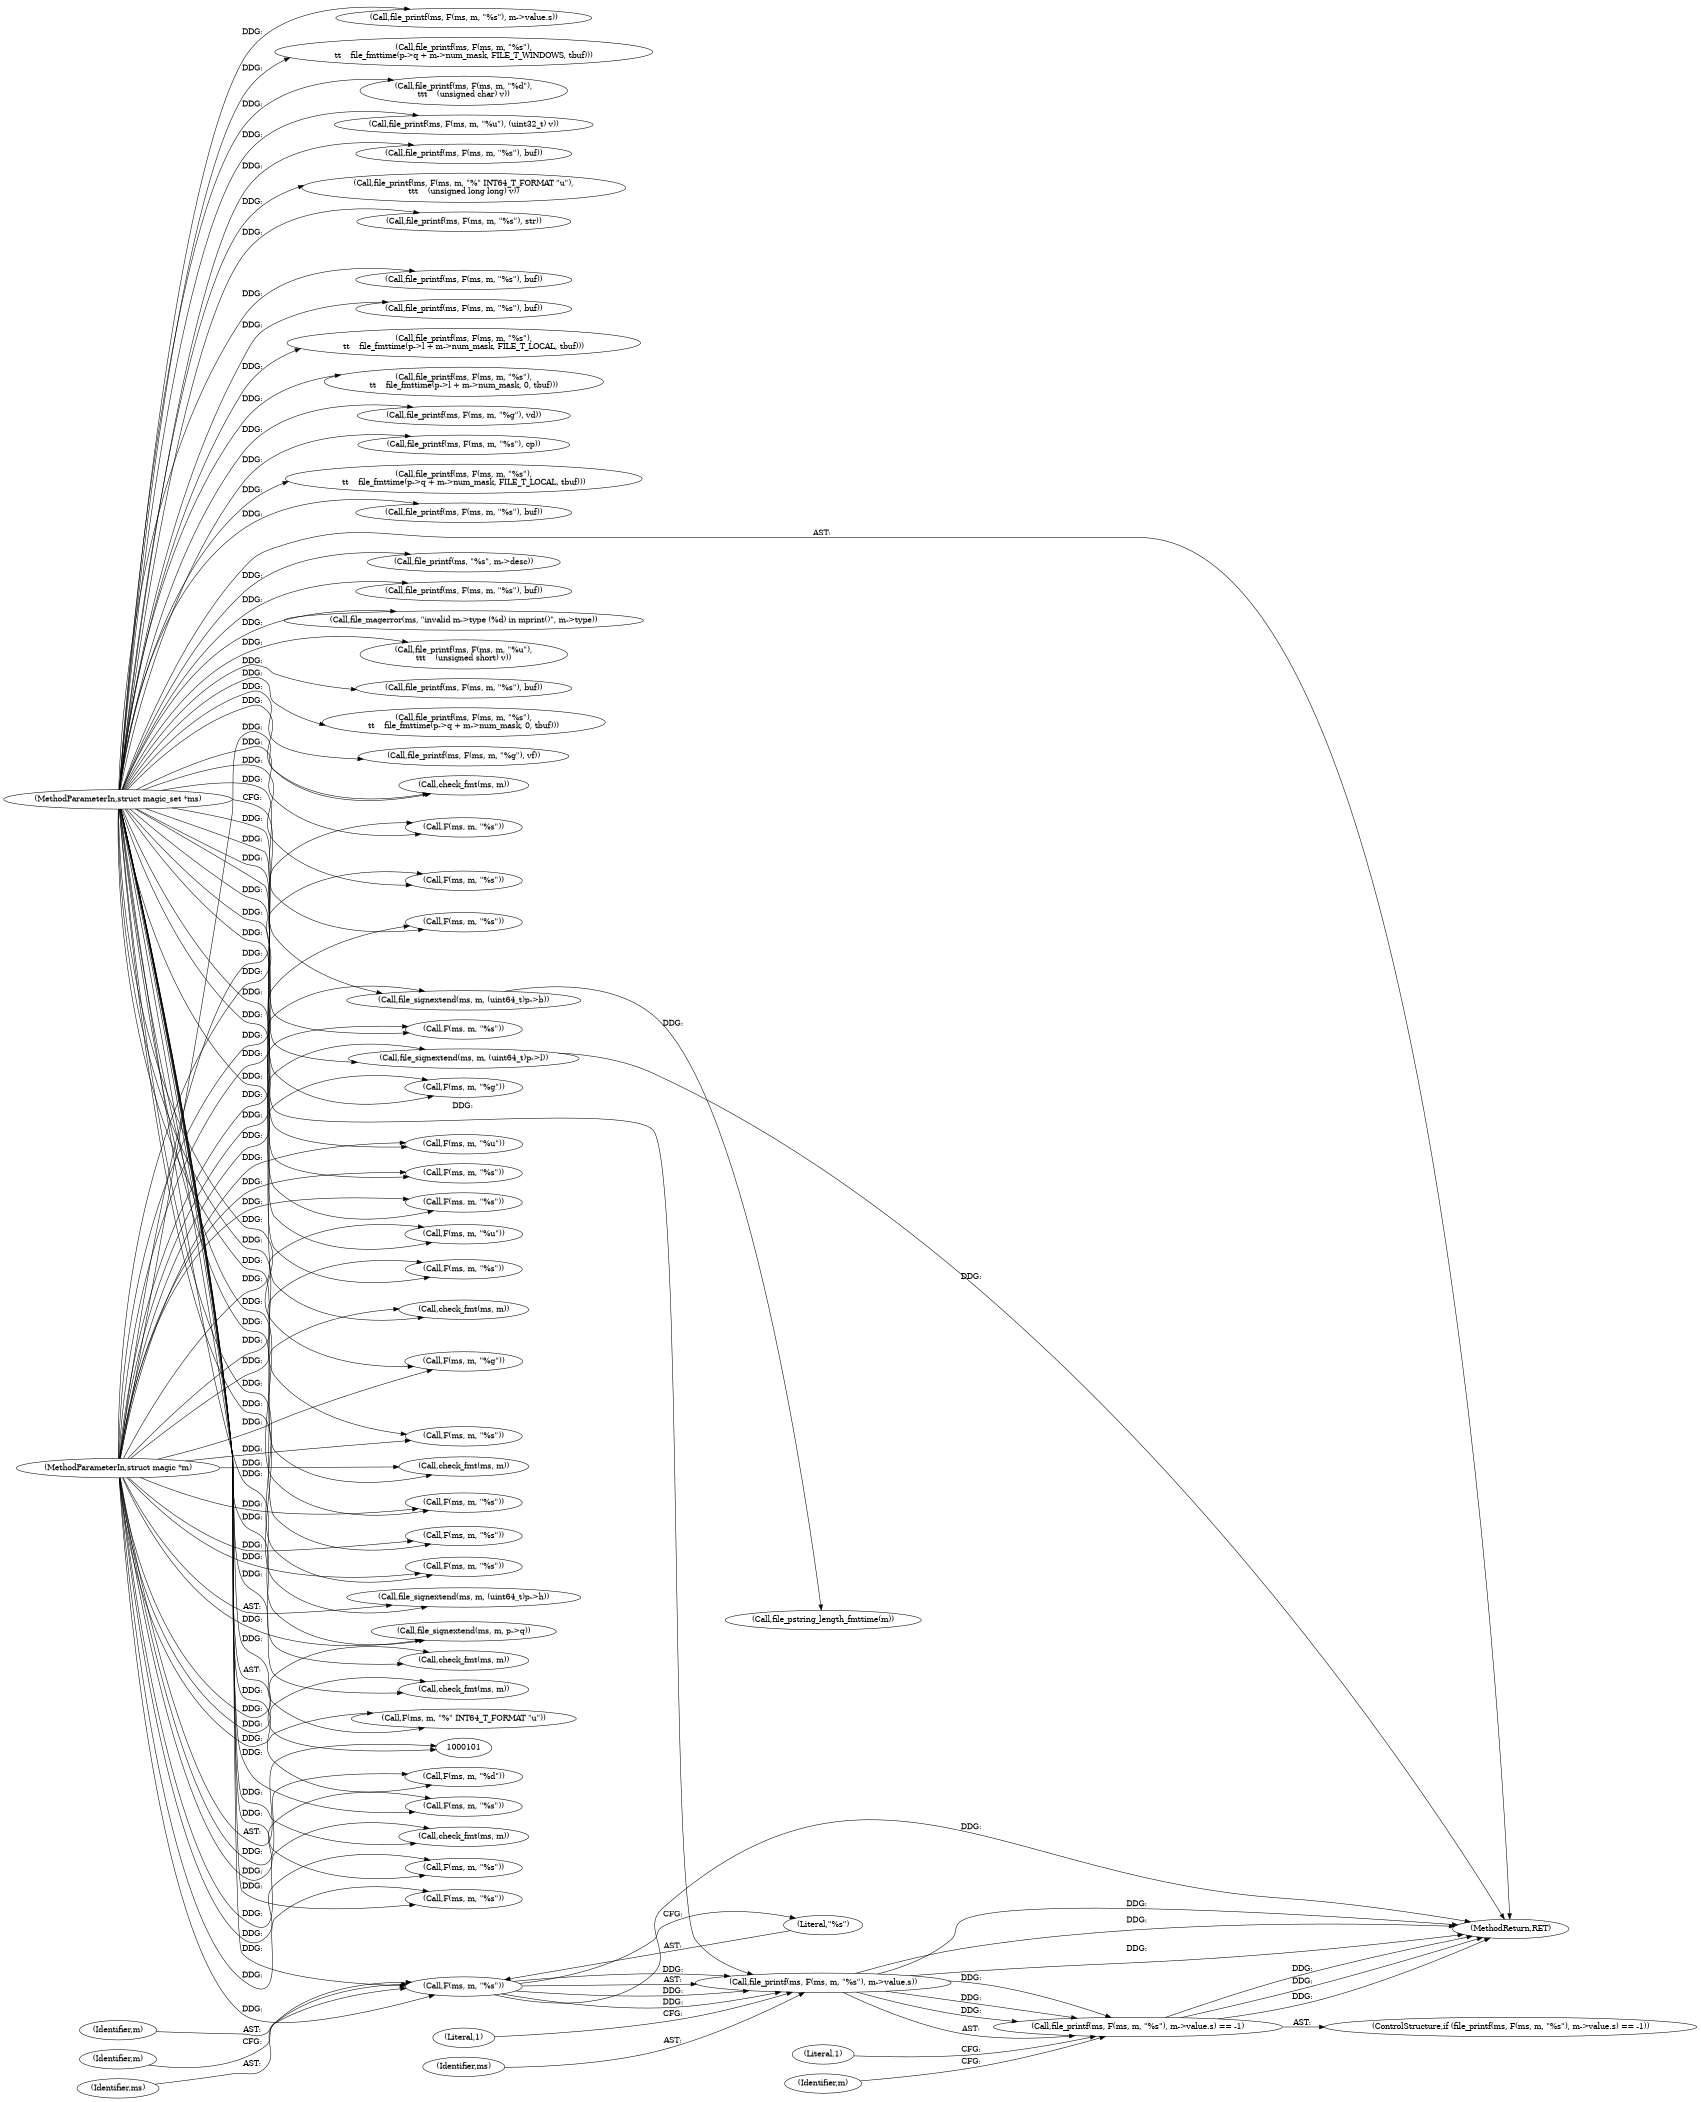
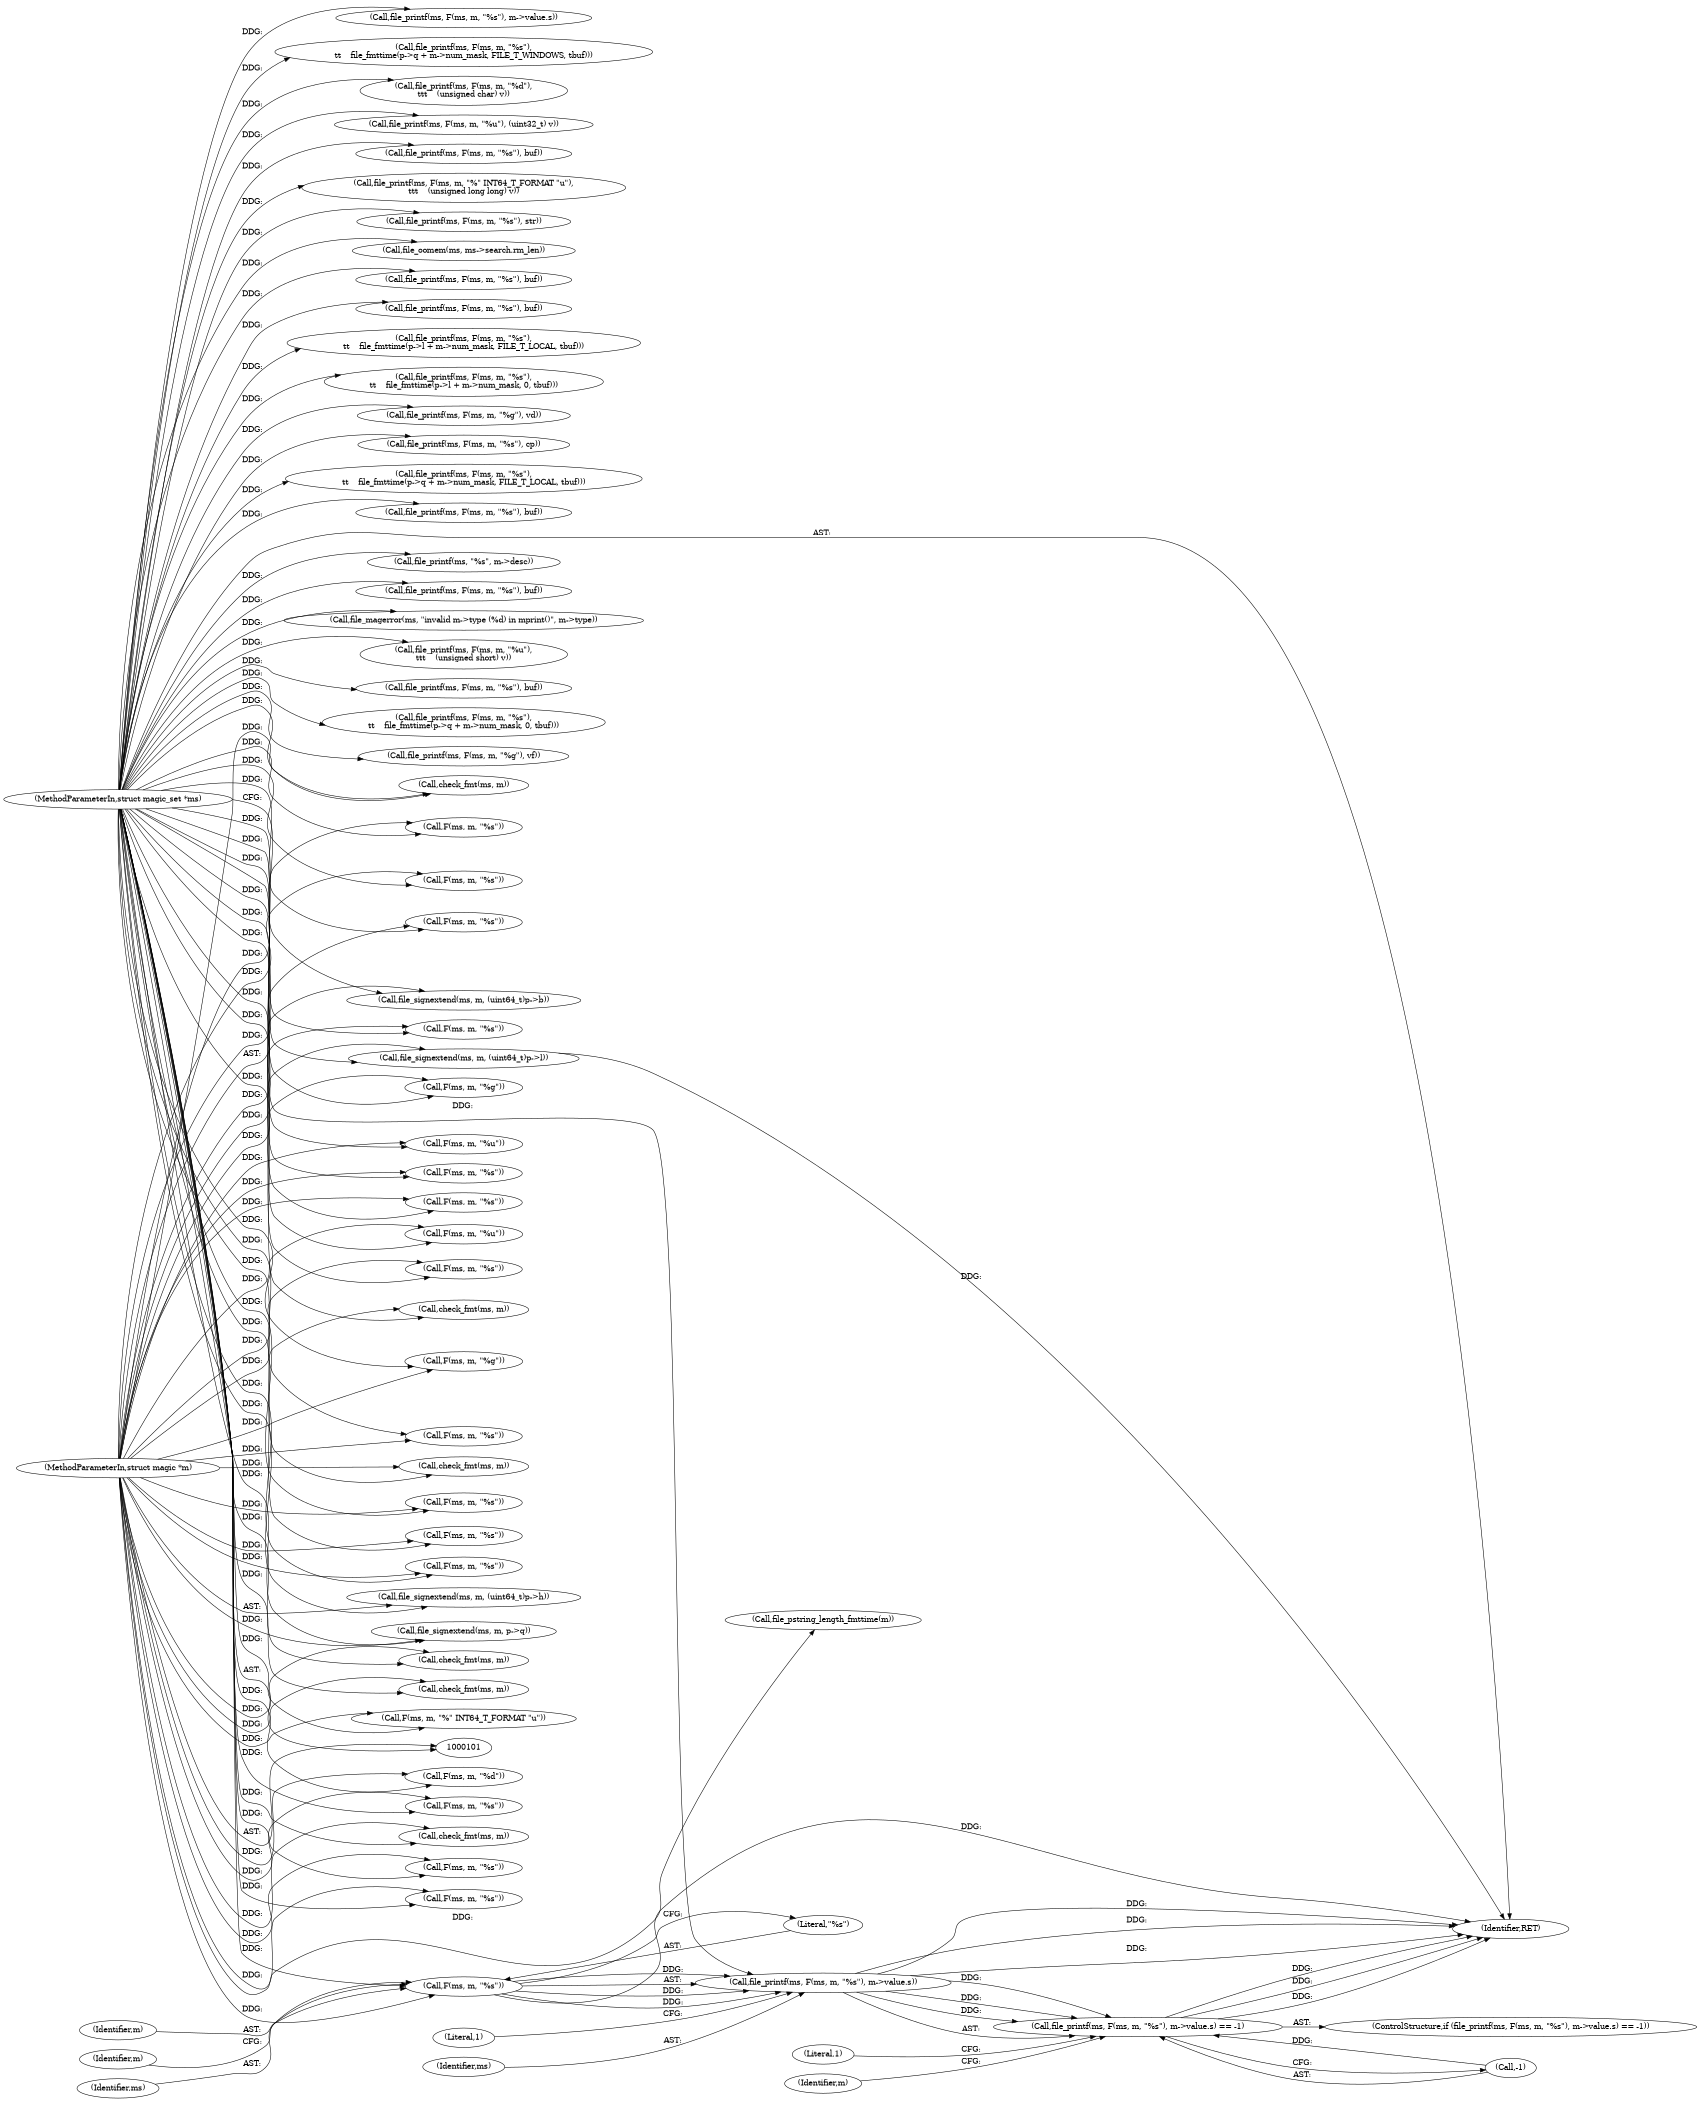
node "(Call,file_oomem(ms, ms->search.rm_len))": added
edge "(MethodParameterIn,struct magic *m)" -> "(Call,file_signextend(ms, m, (uint64_t)p->b))": label "DDG: " -> "AST: "
edge "(Call,file_signextend(ms, m, (uint64_t)p->b))" -> "(Call,file_pstring_length_fmttime(m))": now "(MethodParameterIn,struct magic *m)" -> "(Call,file_pstring_length_fmttime(m))"
node "(MethodReturn,RET)": label "(MethodReturn,RET)" -> "(Identifier,RET)"
node "(Call,-1)": added
